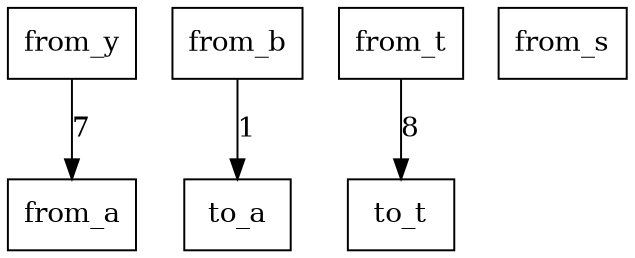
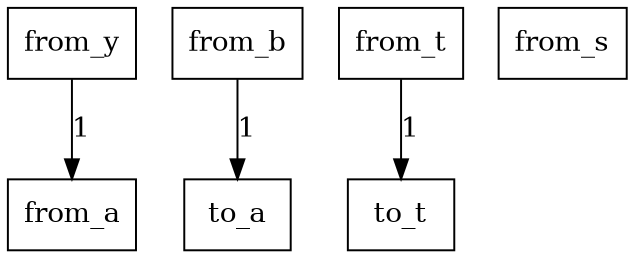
edge "from_y" -> "from_a": label "7" -> "1"
edge "from_t" -> "to_t": label "8" -> "1"
